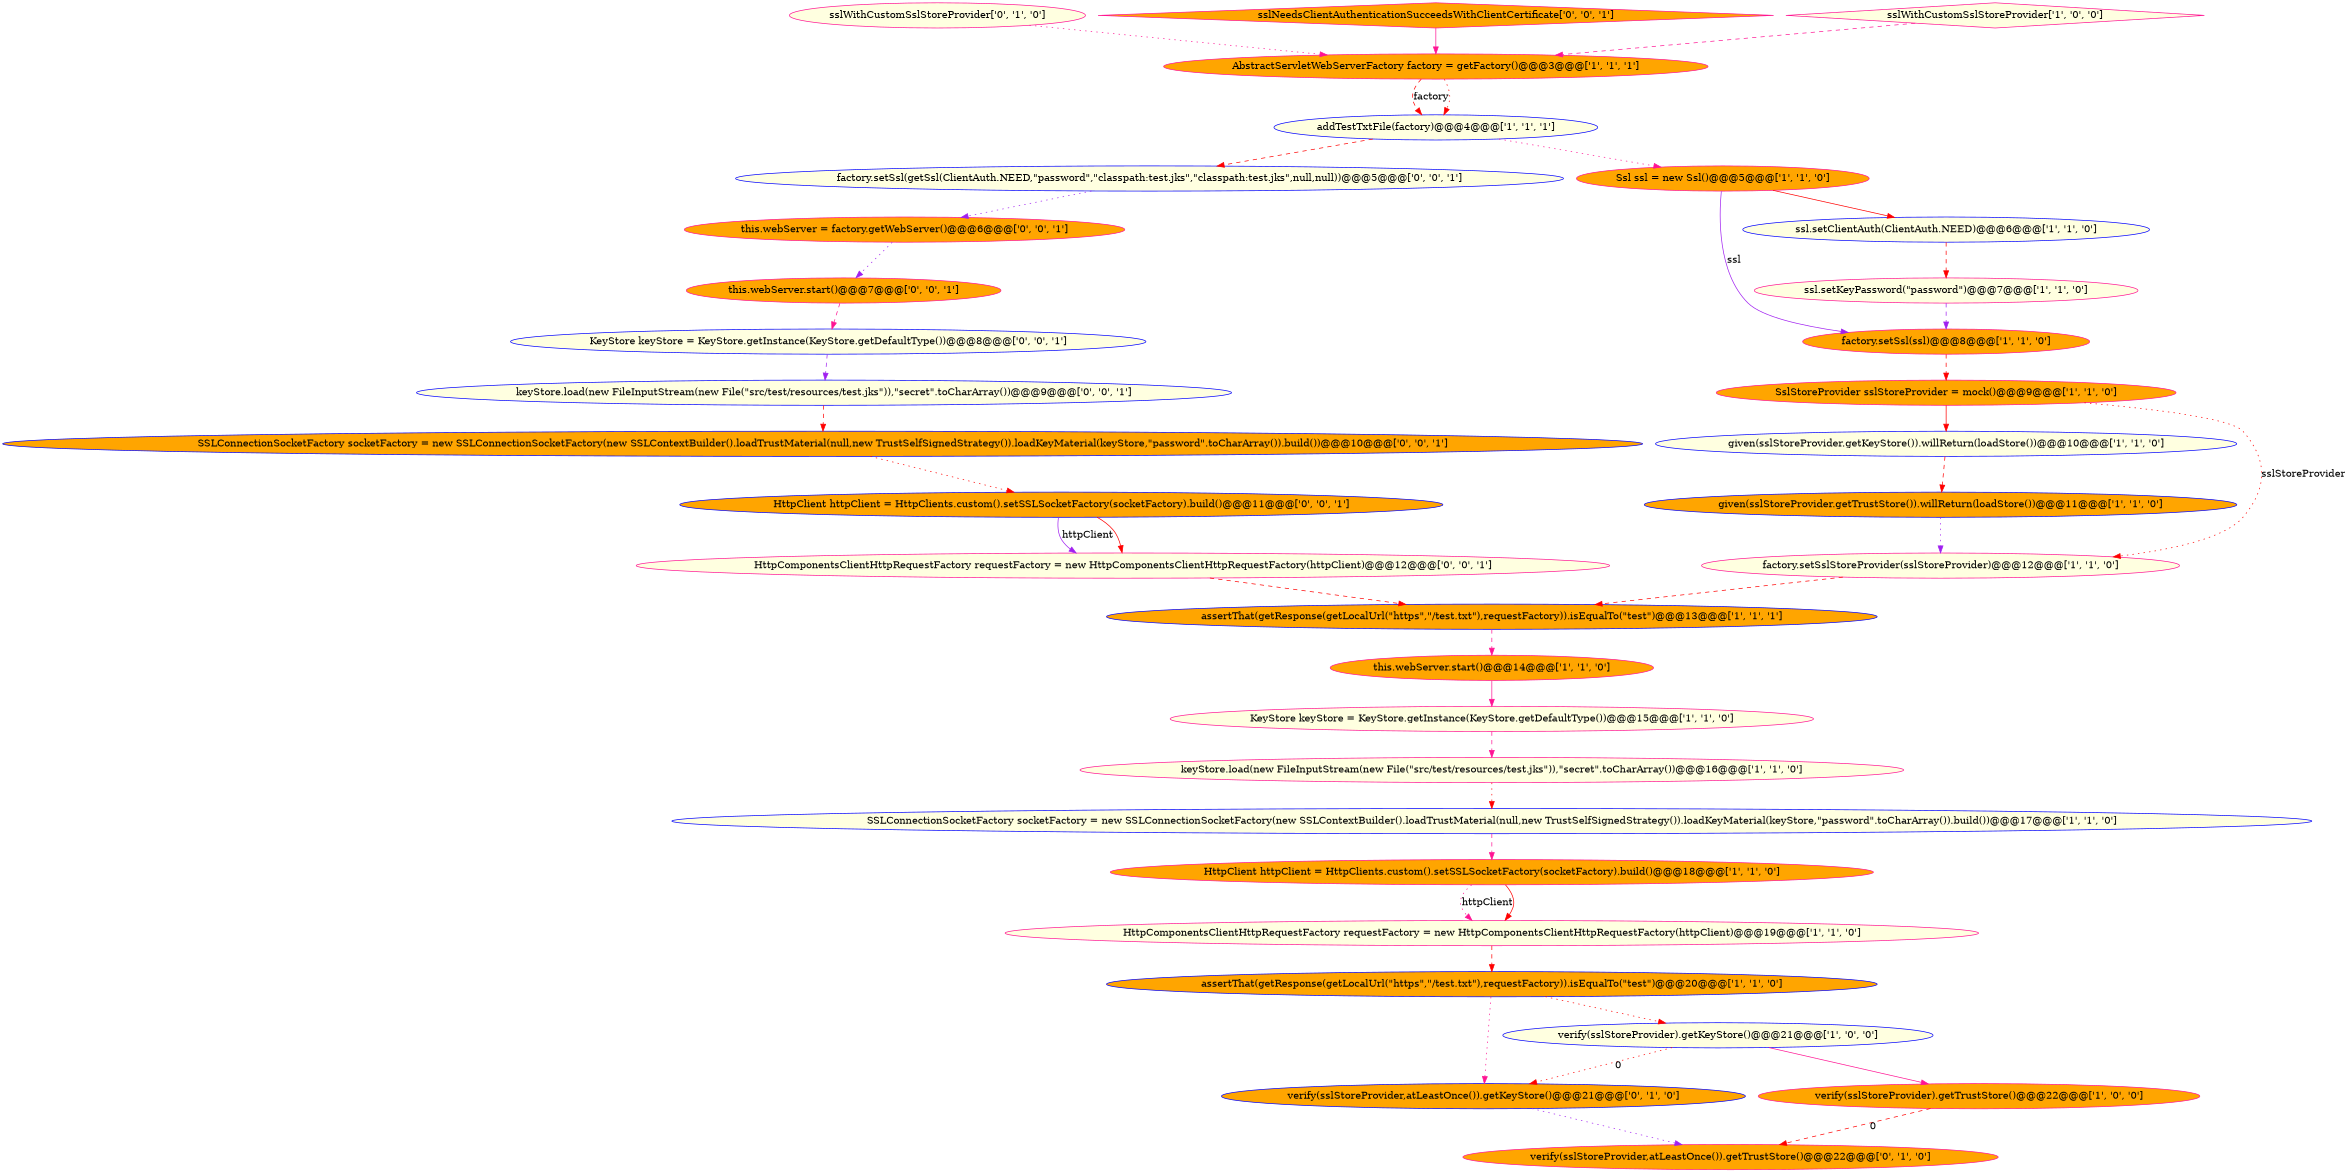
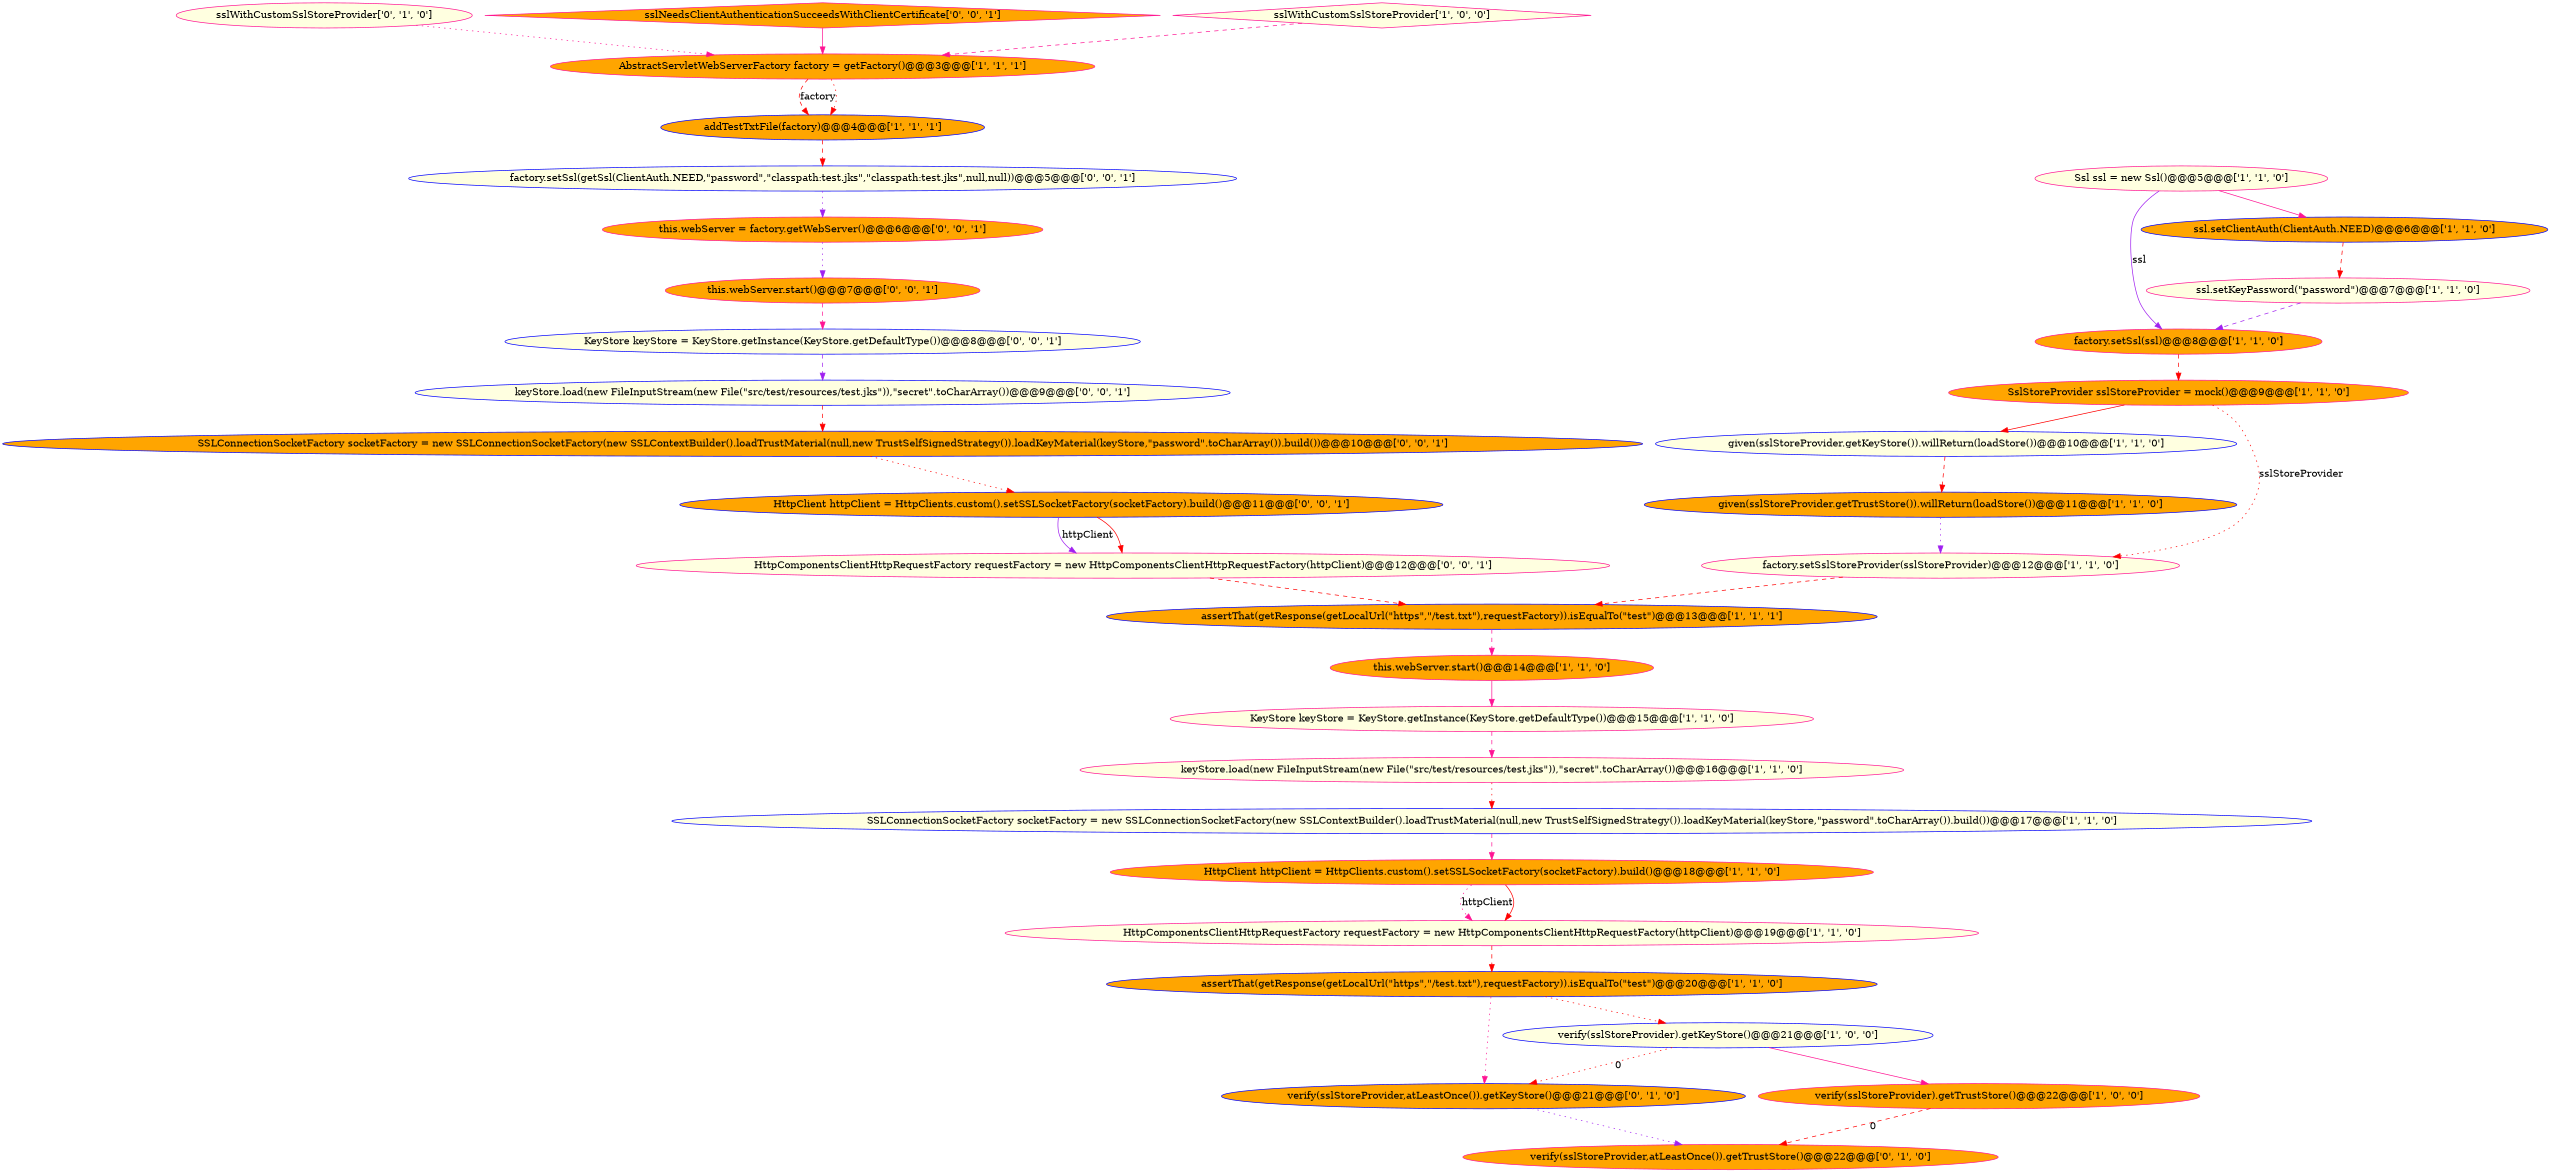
node "addTestTxtFile(factory)@@@4@@@['1', '1', '1']": fillcolor lightyellow -> orange
edge "addTestTxtFile(factory)@@@4@@@['1', '1', '1']" -> "Ssl ssl = new Ssl()@@@5@@@['1', '1', '0']": removed
node "Ssl ssl = new Ssl()@@@5@@@['1', '1', '0']": fillcolor orange -> lightyellow
edge "Ssl ssl = new Ssl()@@@5@@@['1', '1', '0']" -> "ssl.setClientAuth(ClientAuth.NEED)@@@6@@@['1', '1', '0']": color red -> deeppink
node "ssl.setClientAuth(ClientAuth.NEED)@@@6@@@['1', '1', '0']": fillcolor lightyellow -> orange
